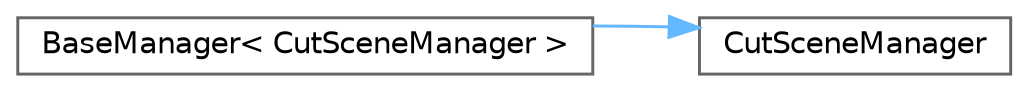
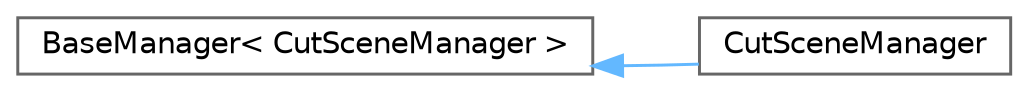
edge "BaseManager< CutSceneManager >" -> "CutSceneManager": reversed
